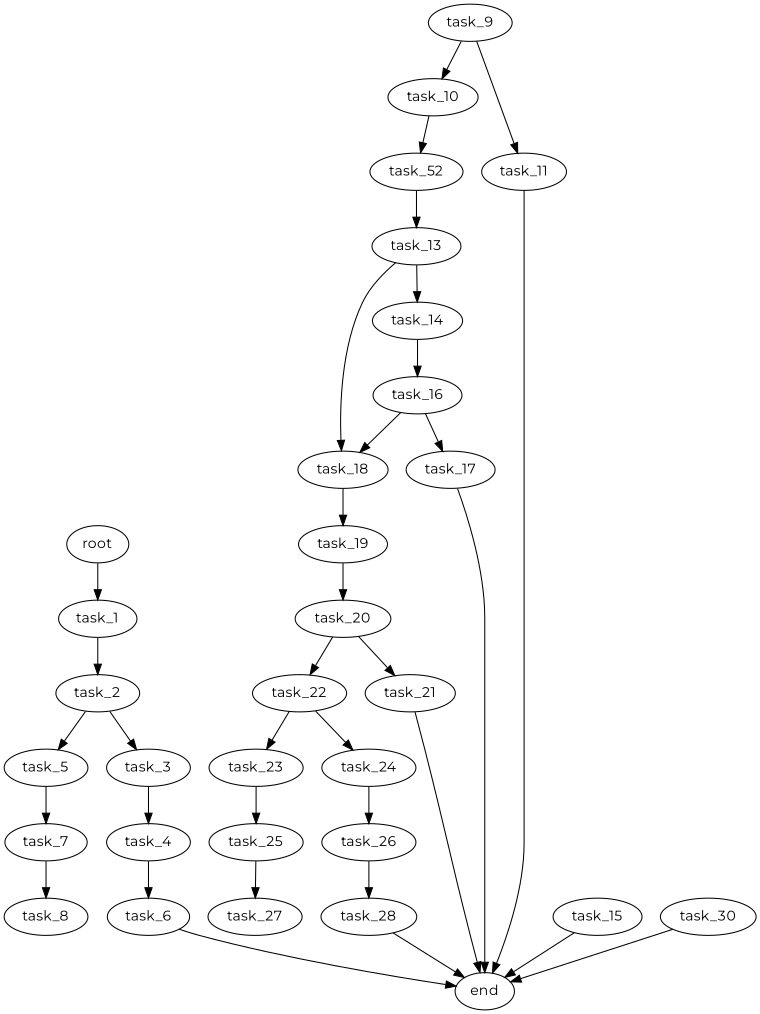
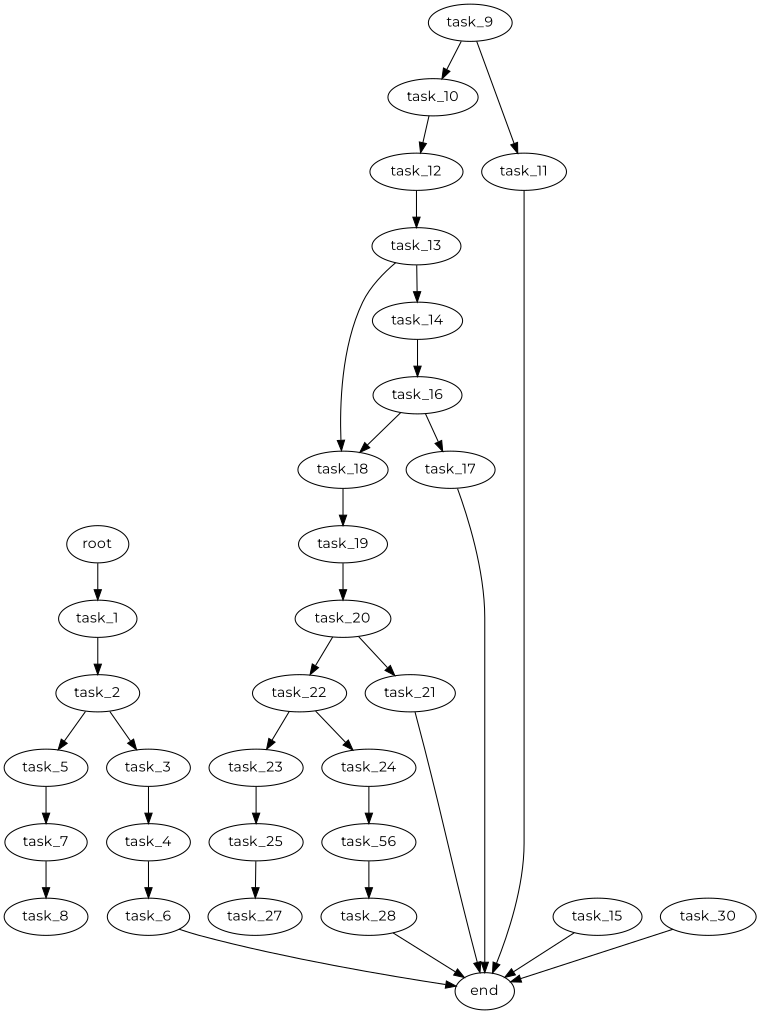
node "task_52": label "task_52" -> "task_12"
node "task_26": label "task_26" -> "task_56"
